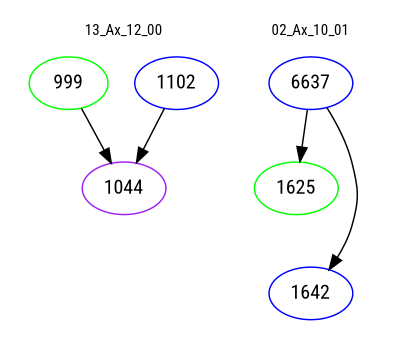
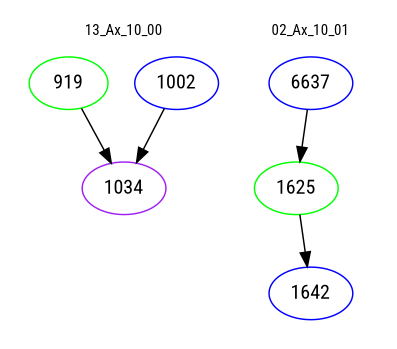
cluster "13_Ax_12_00": label "13_Ax_12_00" -> "13_Ax_10_00"
node "999": label "999" -> "919"
node "1102": label "1102" -> "1002"
edge "6637" -> "1642": now "1625" -> "1642"
node "1044": label "1044" -> "1034"
